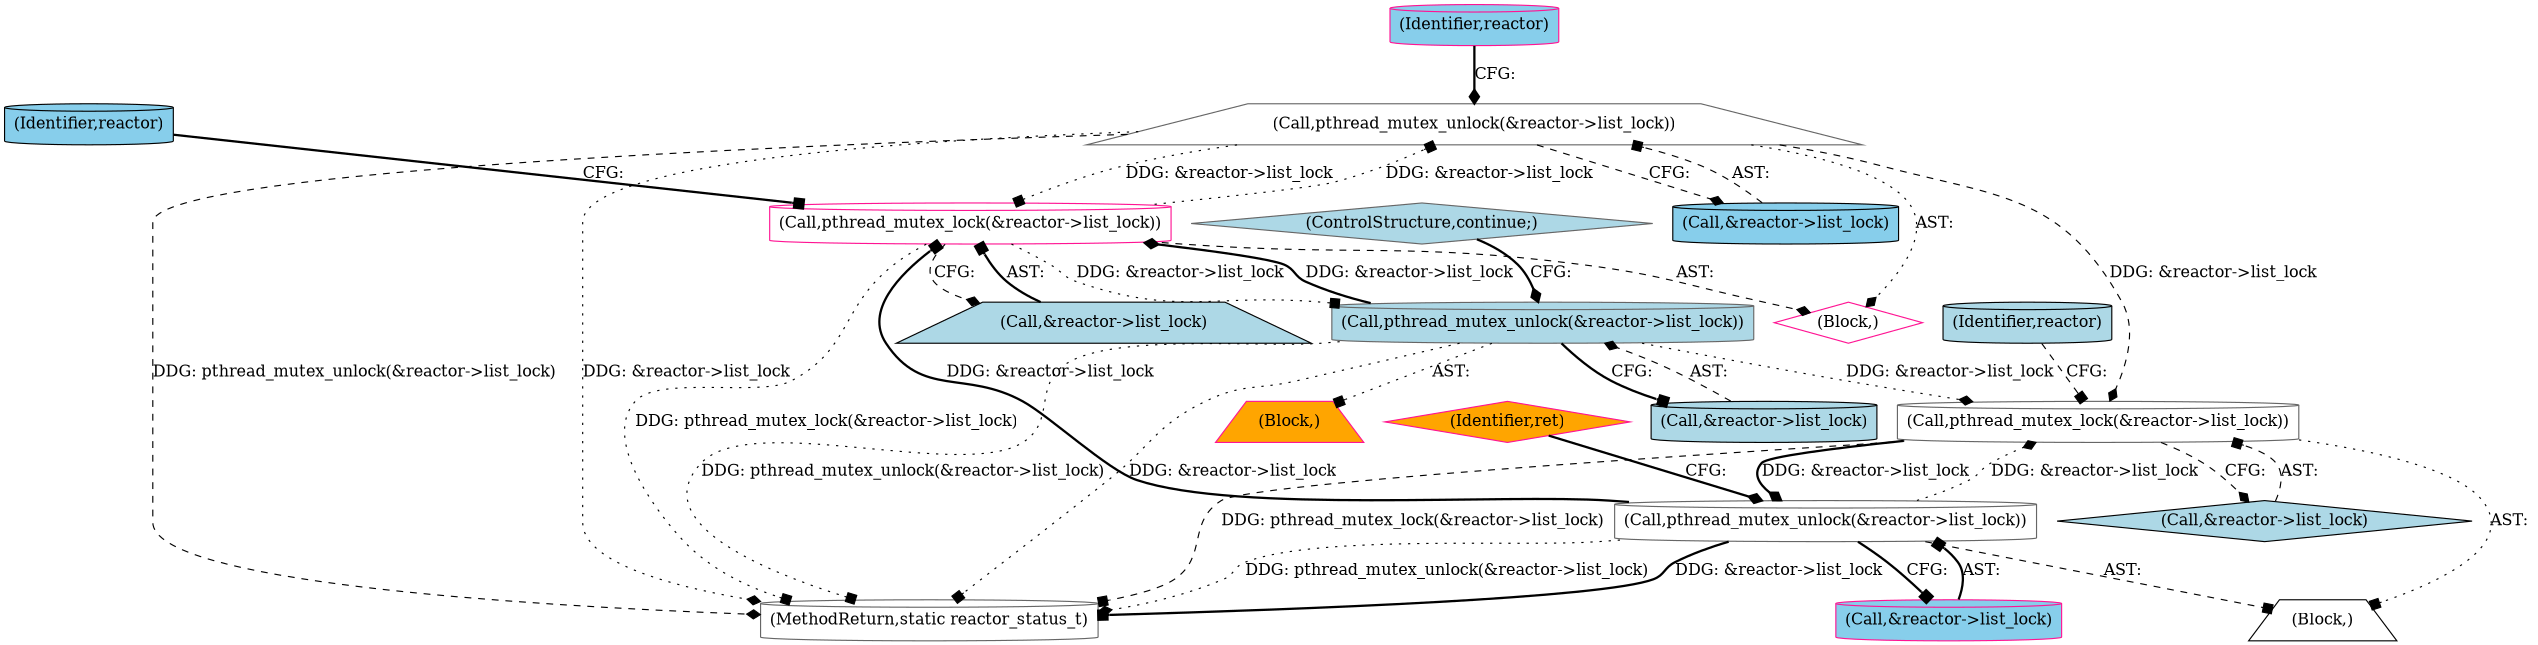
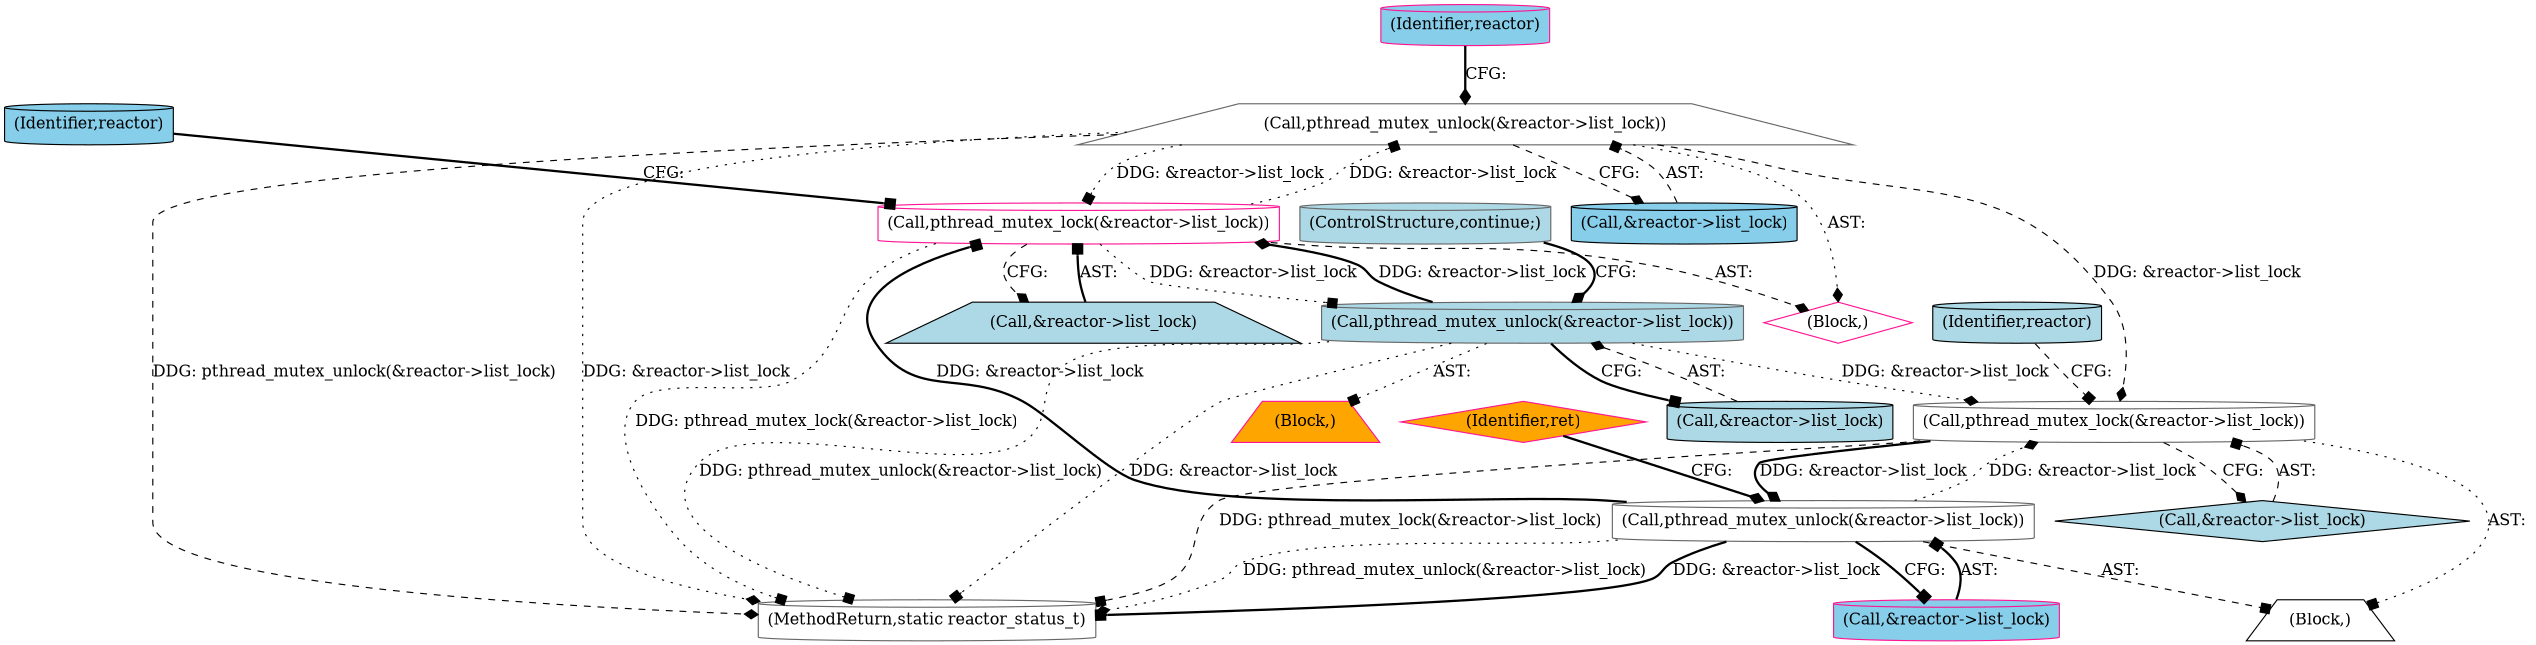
node "(ControlStructure,continue;)": shape diamond -> cylinder
